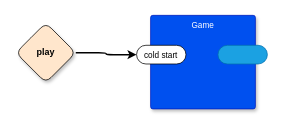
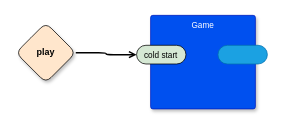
edge "play" -> "cold start": arrowhead classic -> open
node "cold start": fillcolor #ffffff -> #d5e8d4
